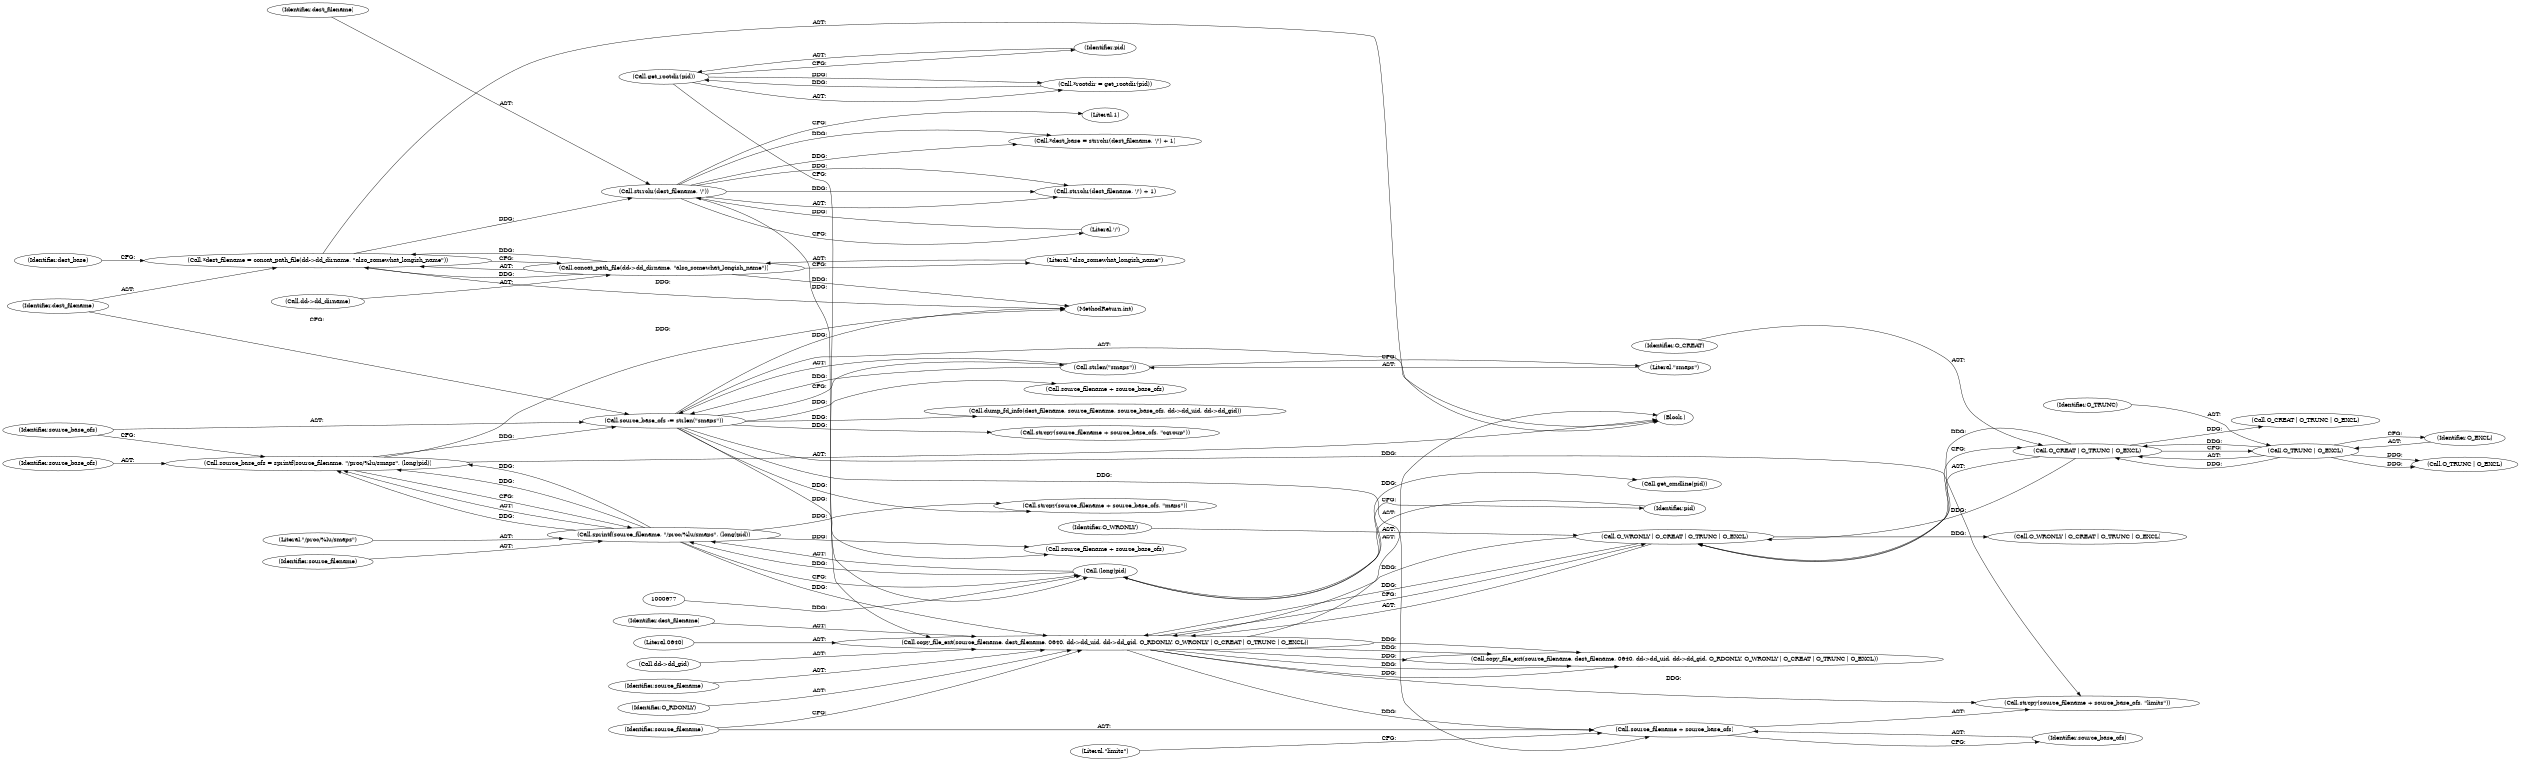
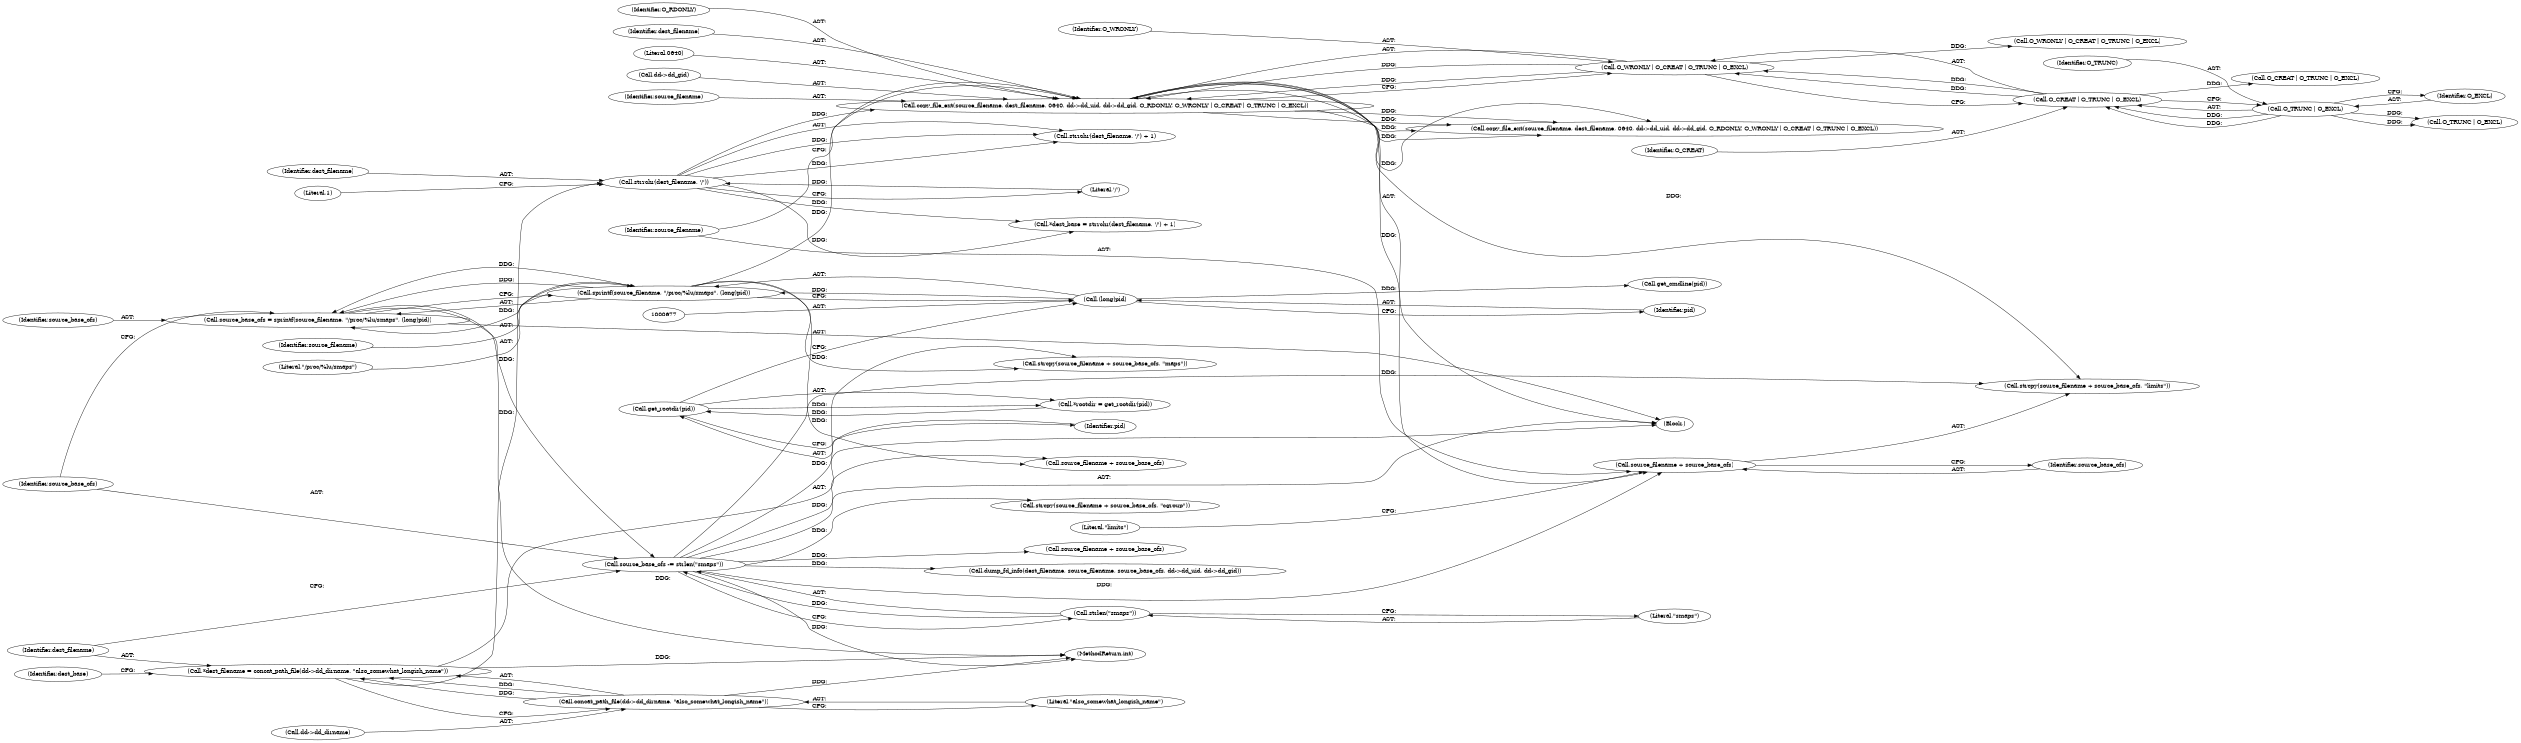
edge "(Call,strrchr(dest_filename, '/'))" -> "(Literal,1)": reversed
edge "1000677" -> "(Call,(long)pid)": label "DDG: " -> "AST: "
